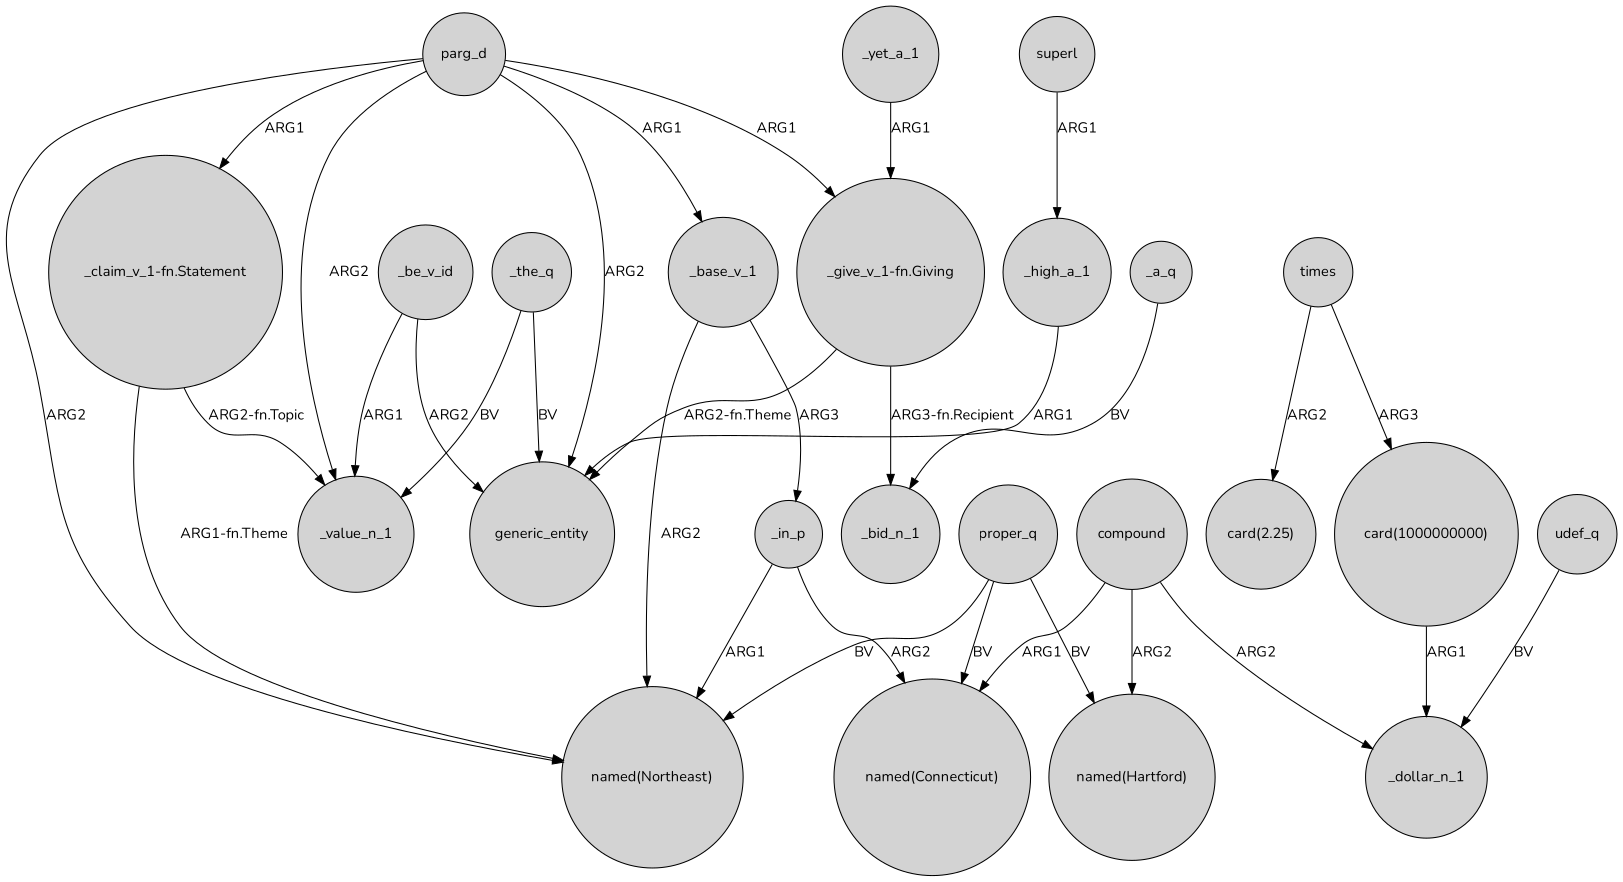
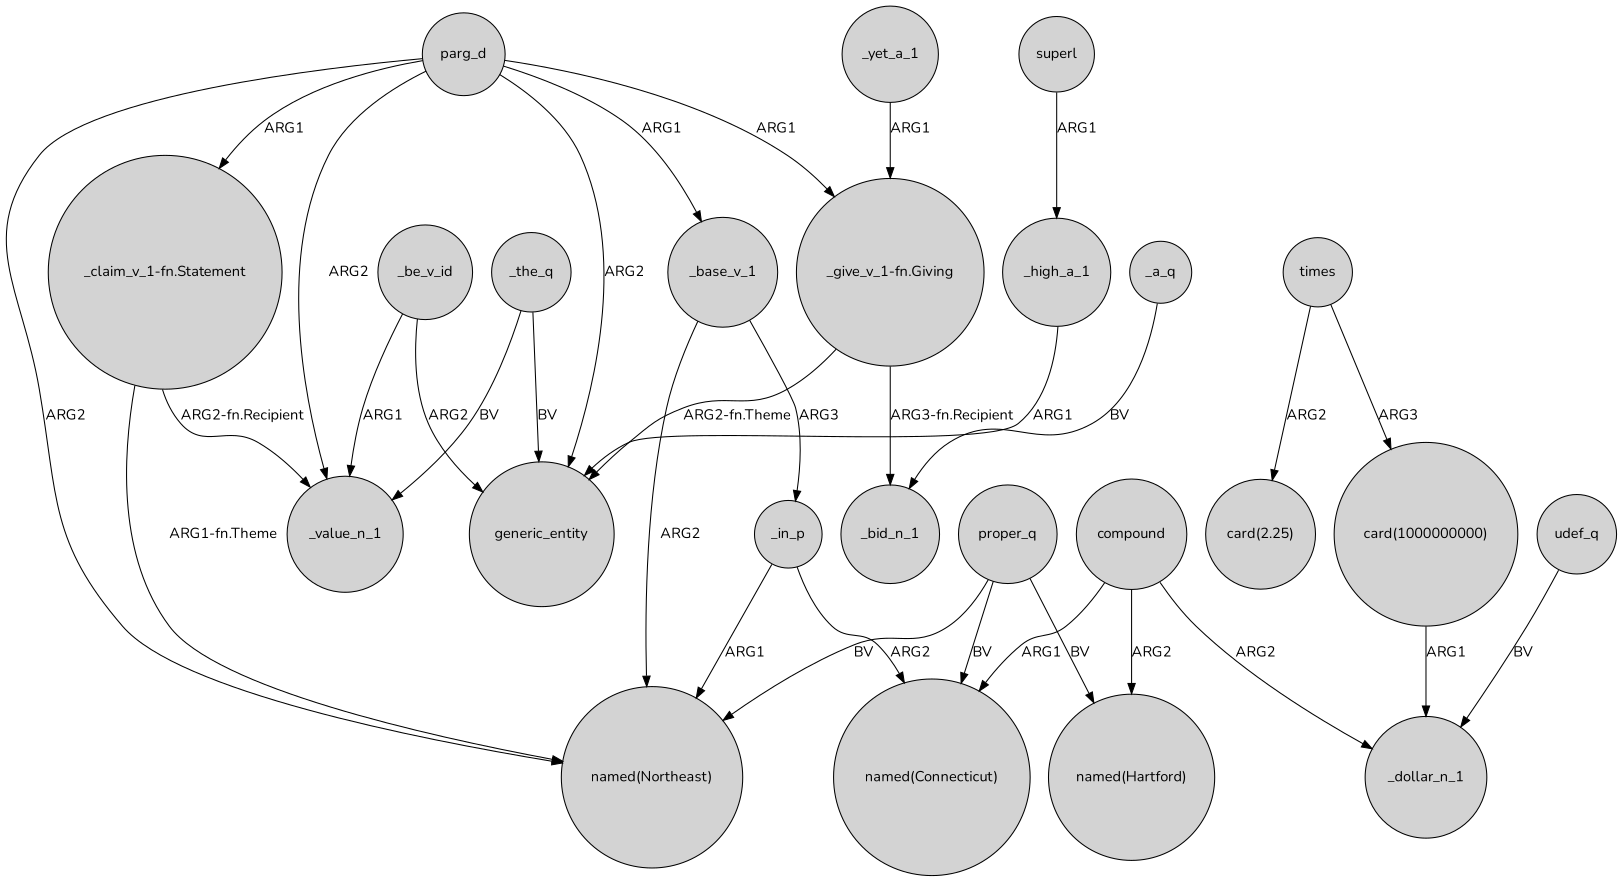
edge "_claim_v_1-fn.Statement" -> "_value_n_1": label "ARG2-fn.Topic" -> "ARG2-fn.Recipient"
